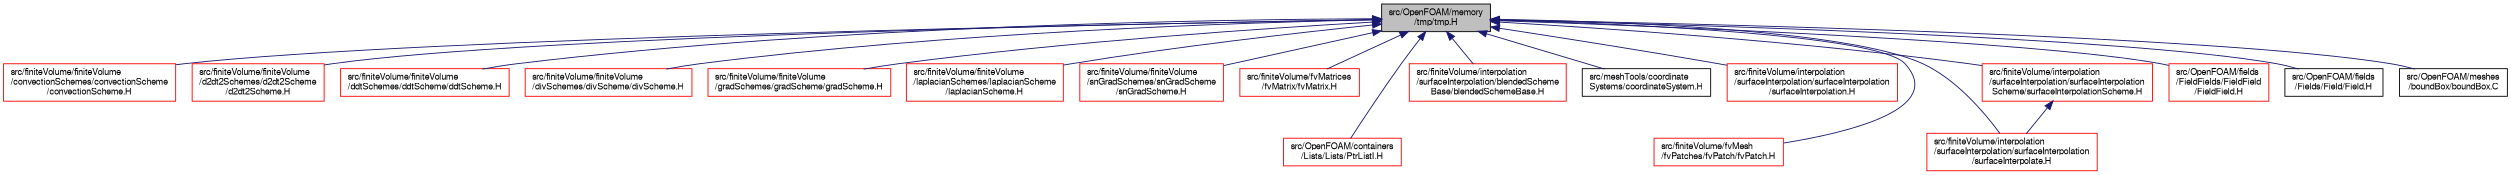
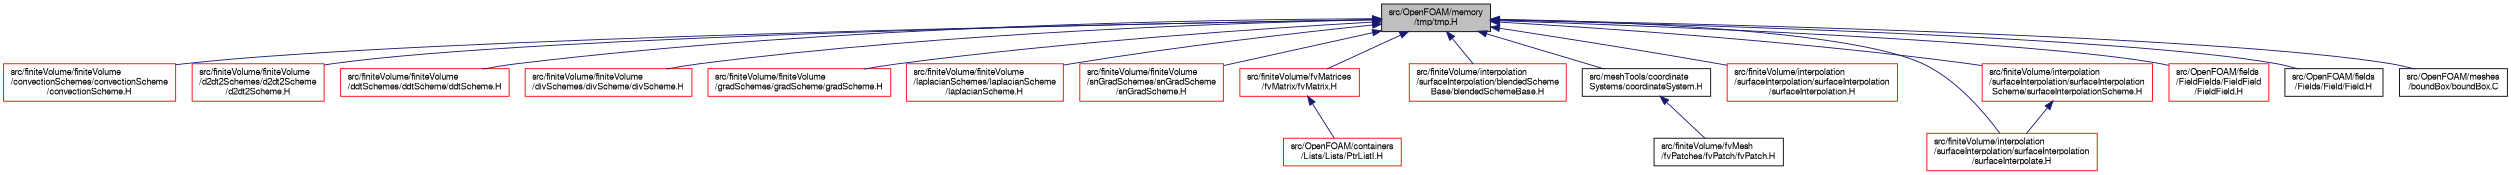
edge "src/finiteVolume/fvMesh /fvPatches/fvPatch/fvPatch.H" -> "src/OpenFOAM/memory /tmp/tmp.H": now "src/finiteVolume/fvMesh /fvPatches/fvPatch/fvPatch.H" -> "src/meshTools/coordinate Systems/coordinateSystem.H"
edge "src/OpenFOAM/containers /Lists/Lists/PtrListI.H" -> "src/OpenFOAM/memory /tmp/tmp.H": now "src/OpenFOAM/containers /Lists/Lists/PtrListI.H" -> "src/finiteVolume/fvMatrices /fvMatrix/fvMatrix.H"
node "src/finiteVolume/fvMesh /fvPatches/fvPatch/fvPatch.H": color red -> black
